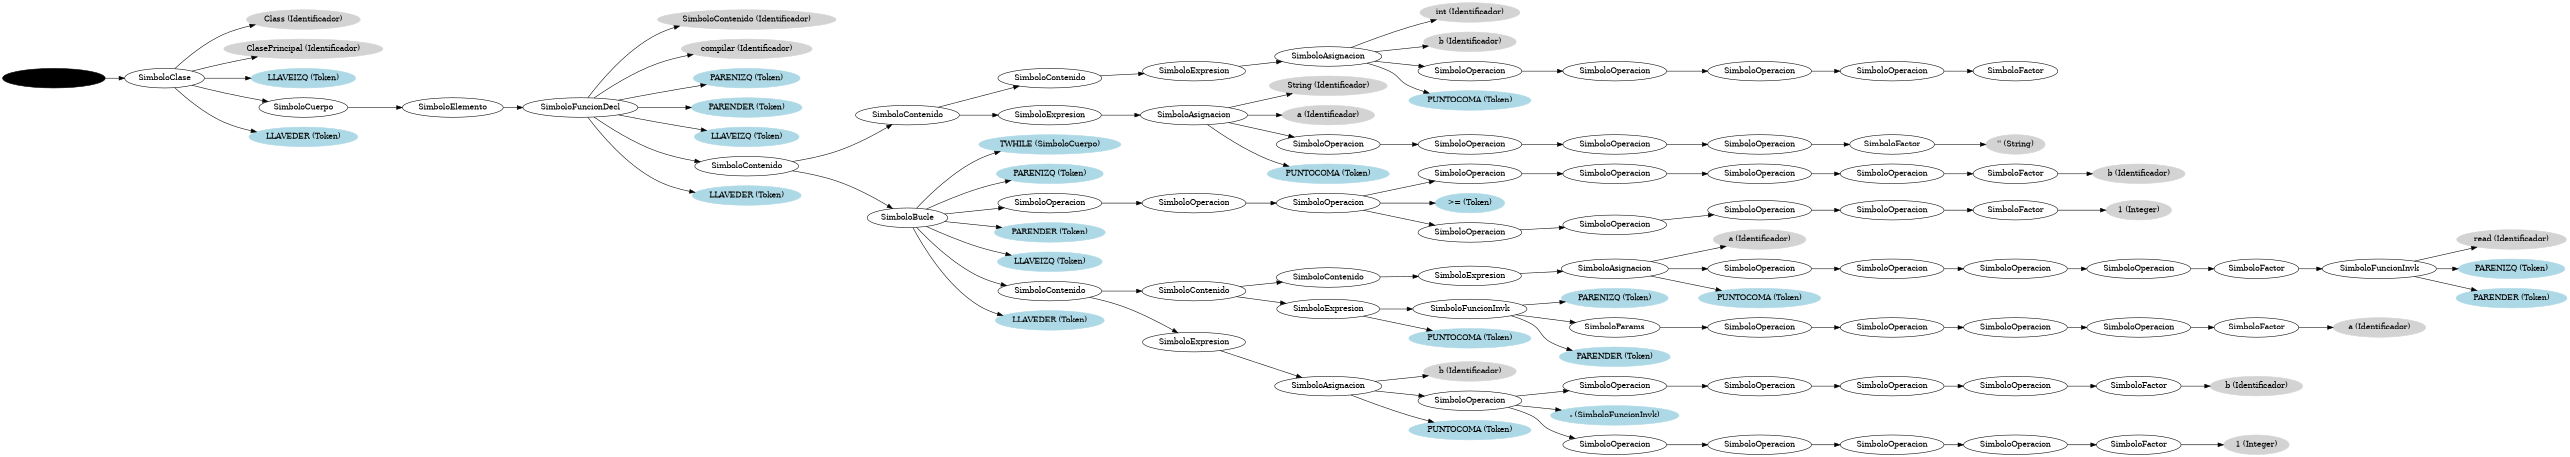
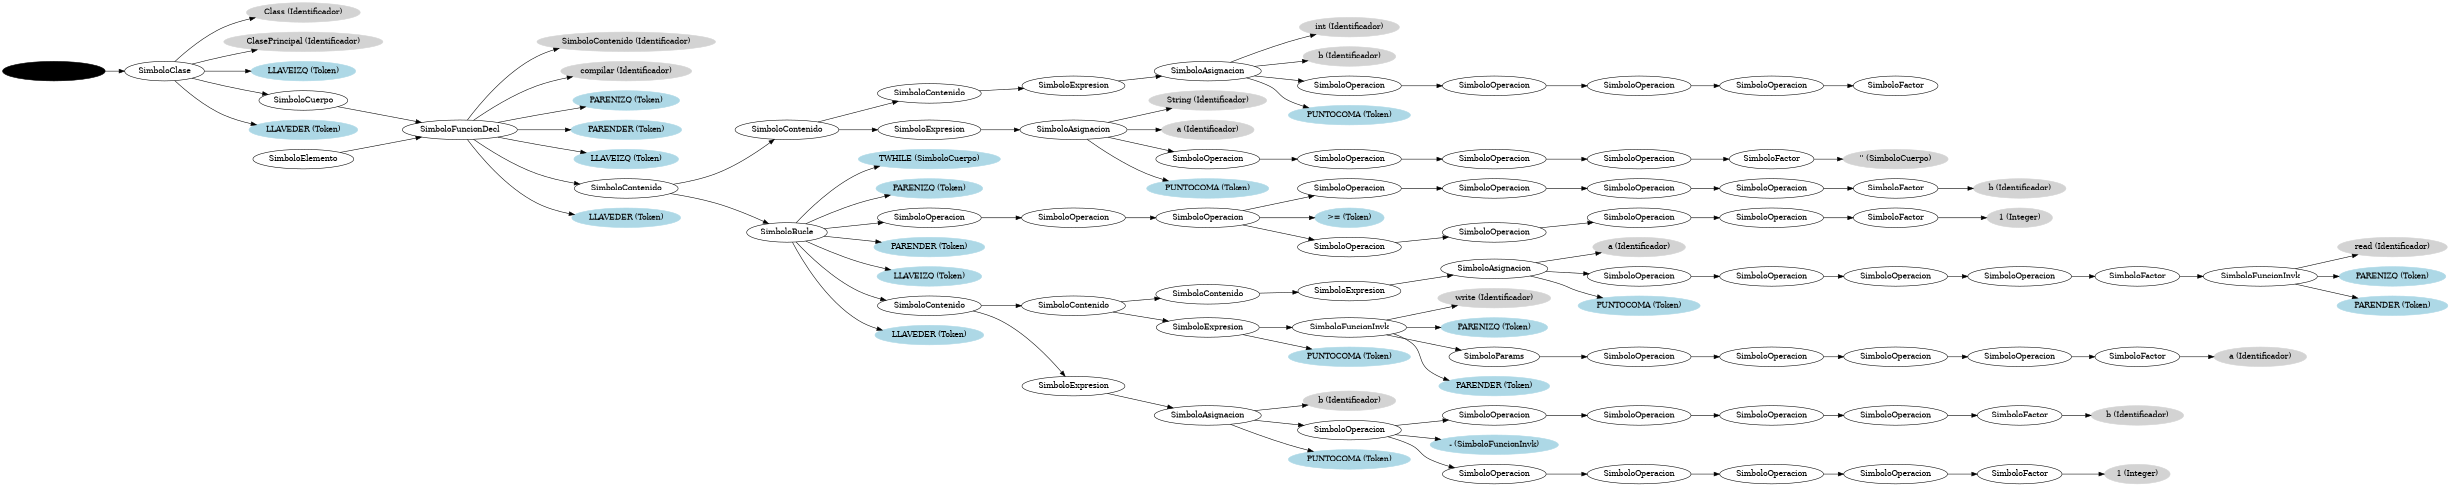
edge "SimboloCuerpo" -> "SimboloElemento": now "SimboloCuerpo" -> "SimboloFuncionDecl"
node "'' (String)": label "'' (String)" -> "'' (SimboloCuerpo)"
node "write (Identificador)": added
